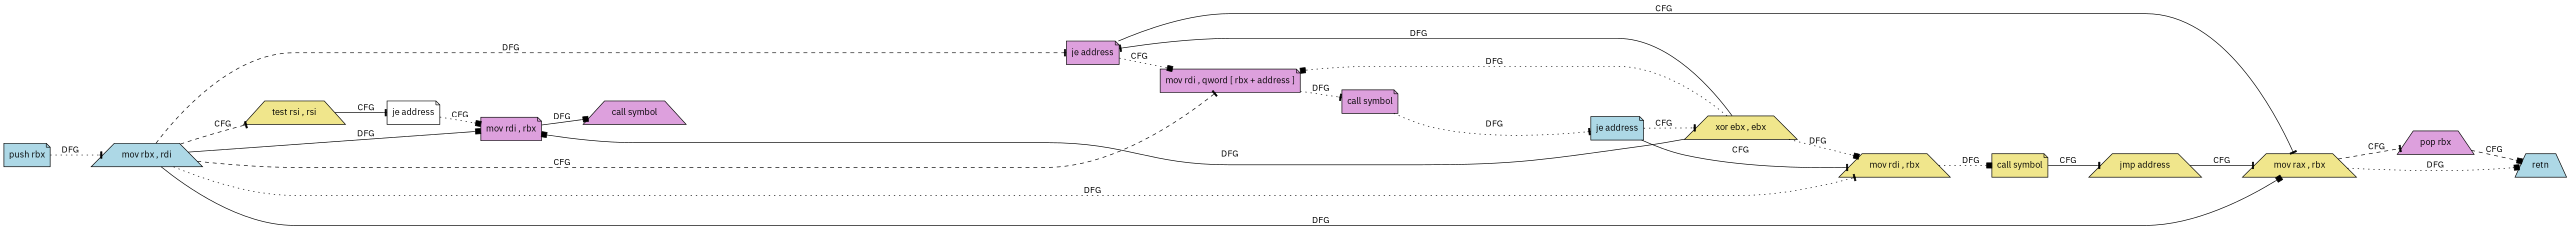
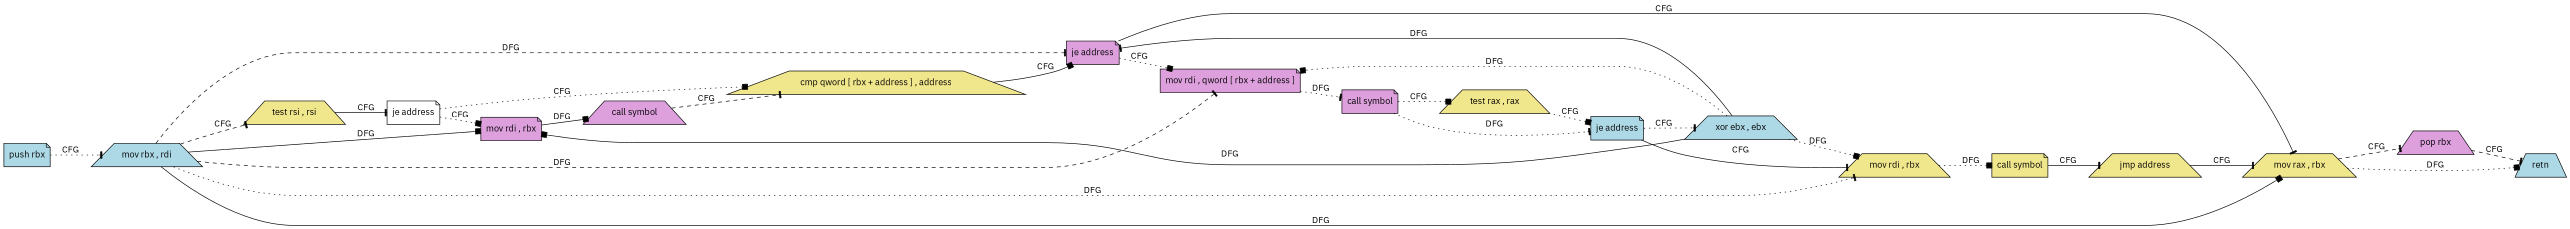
node "cmp qword [ rbx + address ] , address": added
node "test rax , rax": added
node "xor ebx , ebx": fillcolor khaki -> lightblue
edge "push rbx" -> "mov rbx , rdi": label "DFG" -> "CFG"
edge "pop rbx" -> "retn": arrowhead box -> tee
edge "mov rbx , rdi" -> "mov rdi , qword [ rbx + address ]": label "CFG" -> "DFG"
